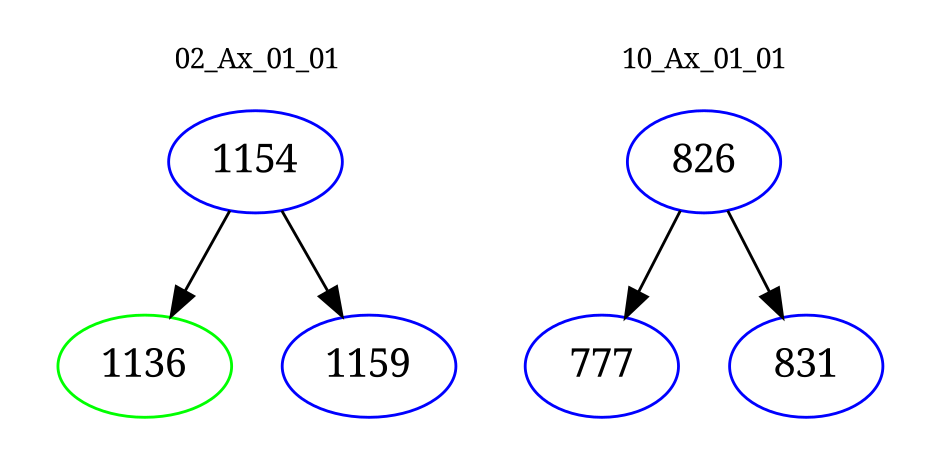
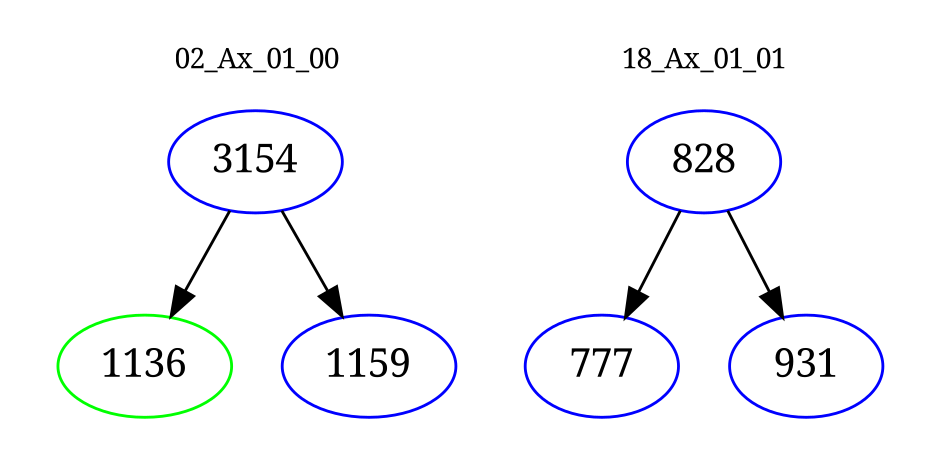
cluster "02_Ax_01_01": label "02_Ax_01_01" -> "02_Ax_01_00"
cluster "10_Ax_01_01": label "10_Ax_01_01" -> "18_Ax_01_01"
node "1154": label "1154" -> "3154"
node "826": label "826" -> "828"
node "831": label "831" -> "931"
